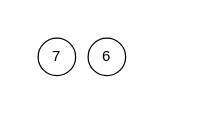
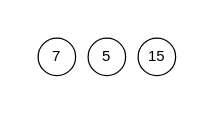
node "6": label "6" -> "5"
node "15": added
